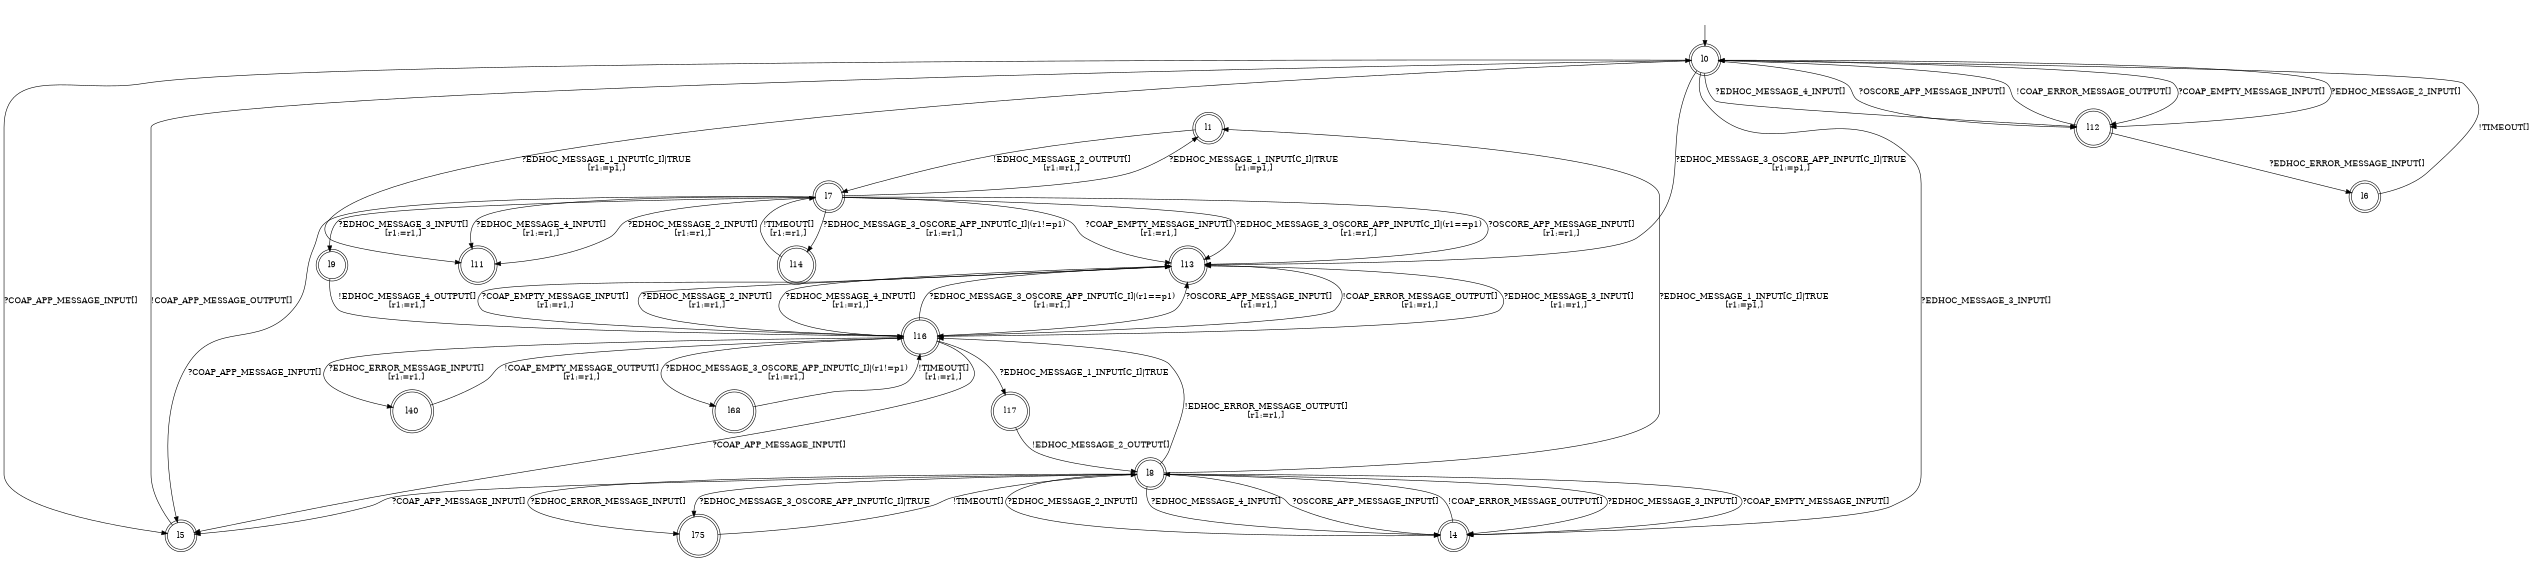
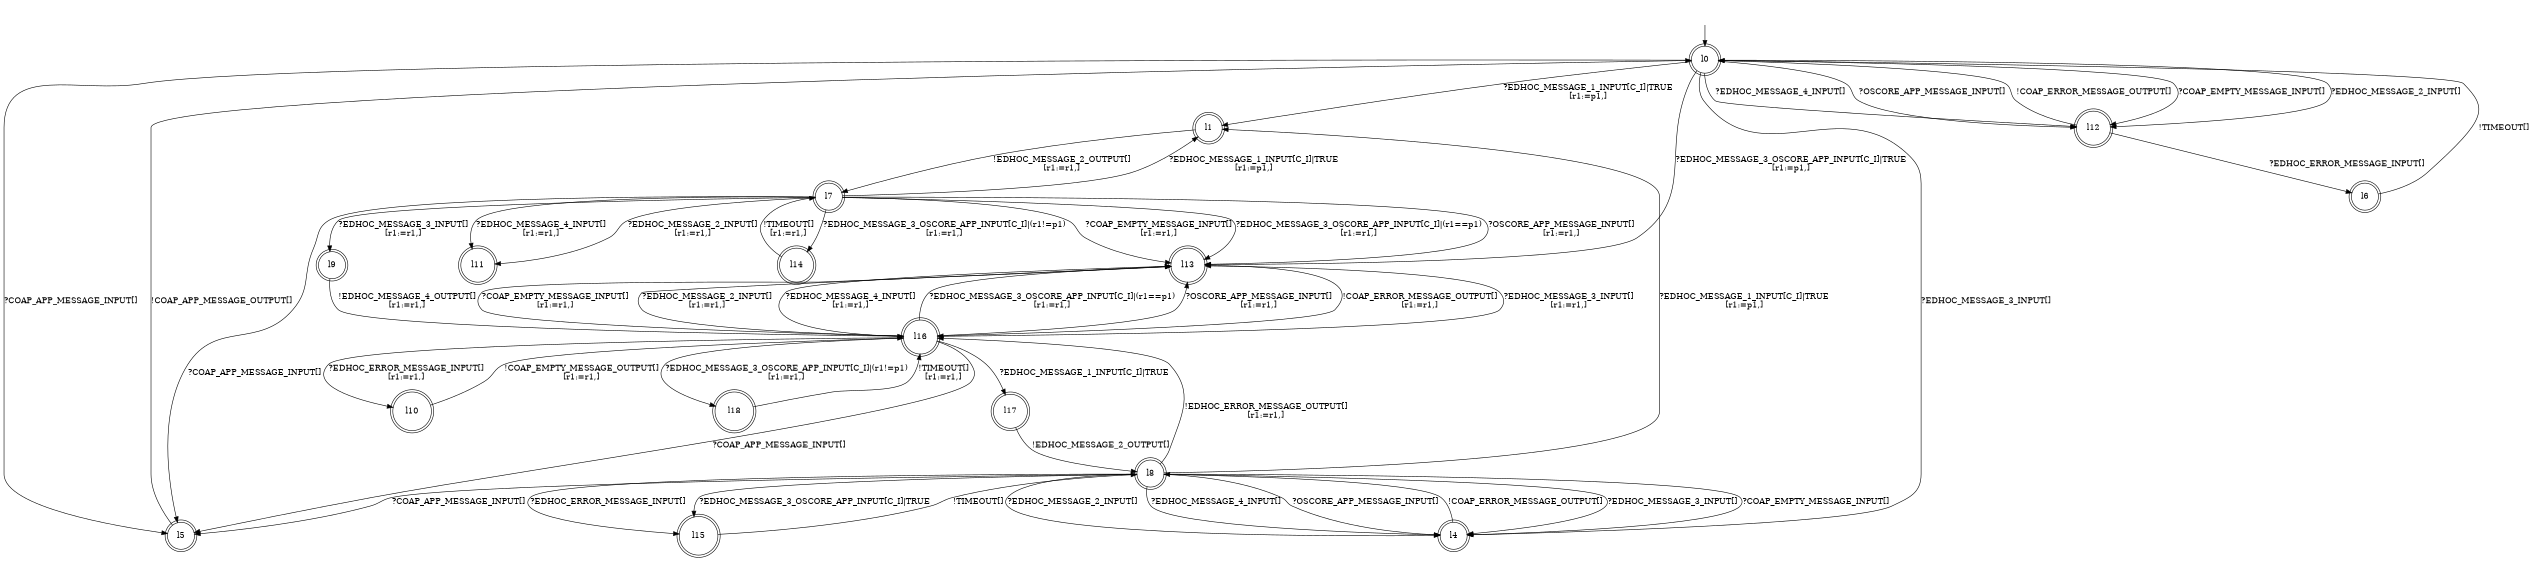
edge "l0" -> "l11": now "l0" -> "l1"
node "l40": label "l40" -> "l10"
node "l68": label "l68" -> "l18"
node "l75": label "l75" -> "l15"
